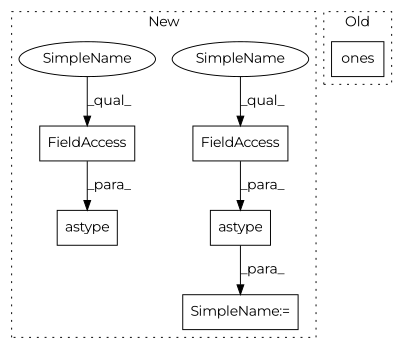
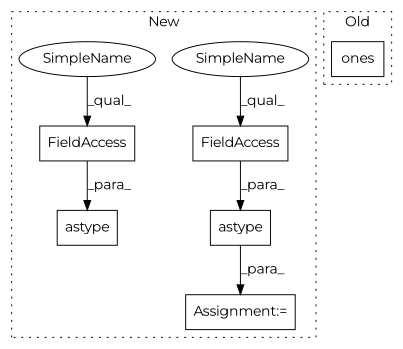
node "SimpleName:=": label "SimpleName:=" -> "Assignment:="
